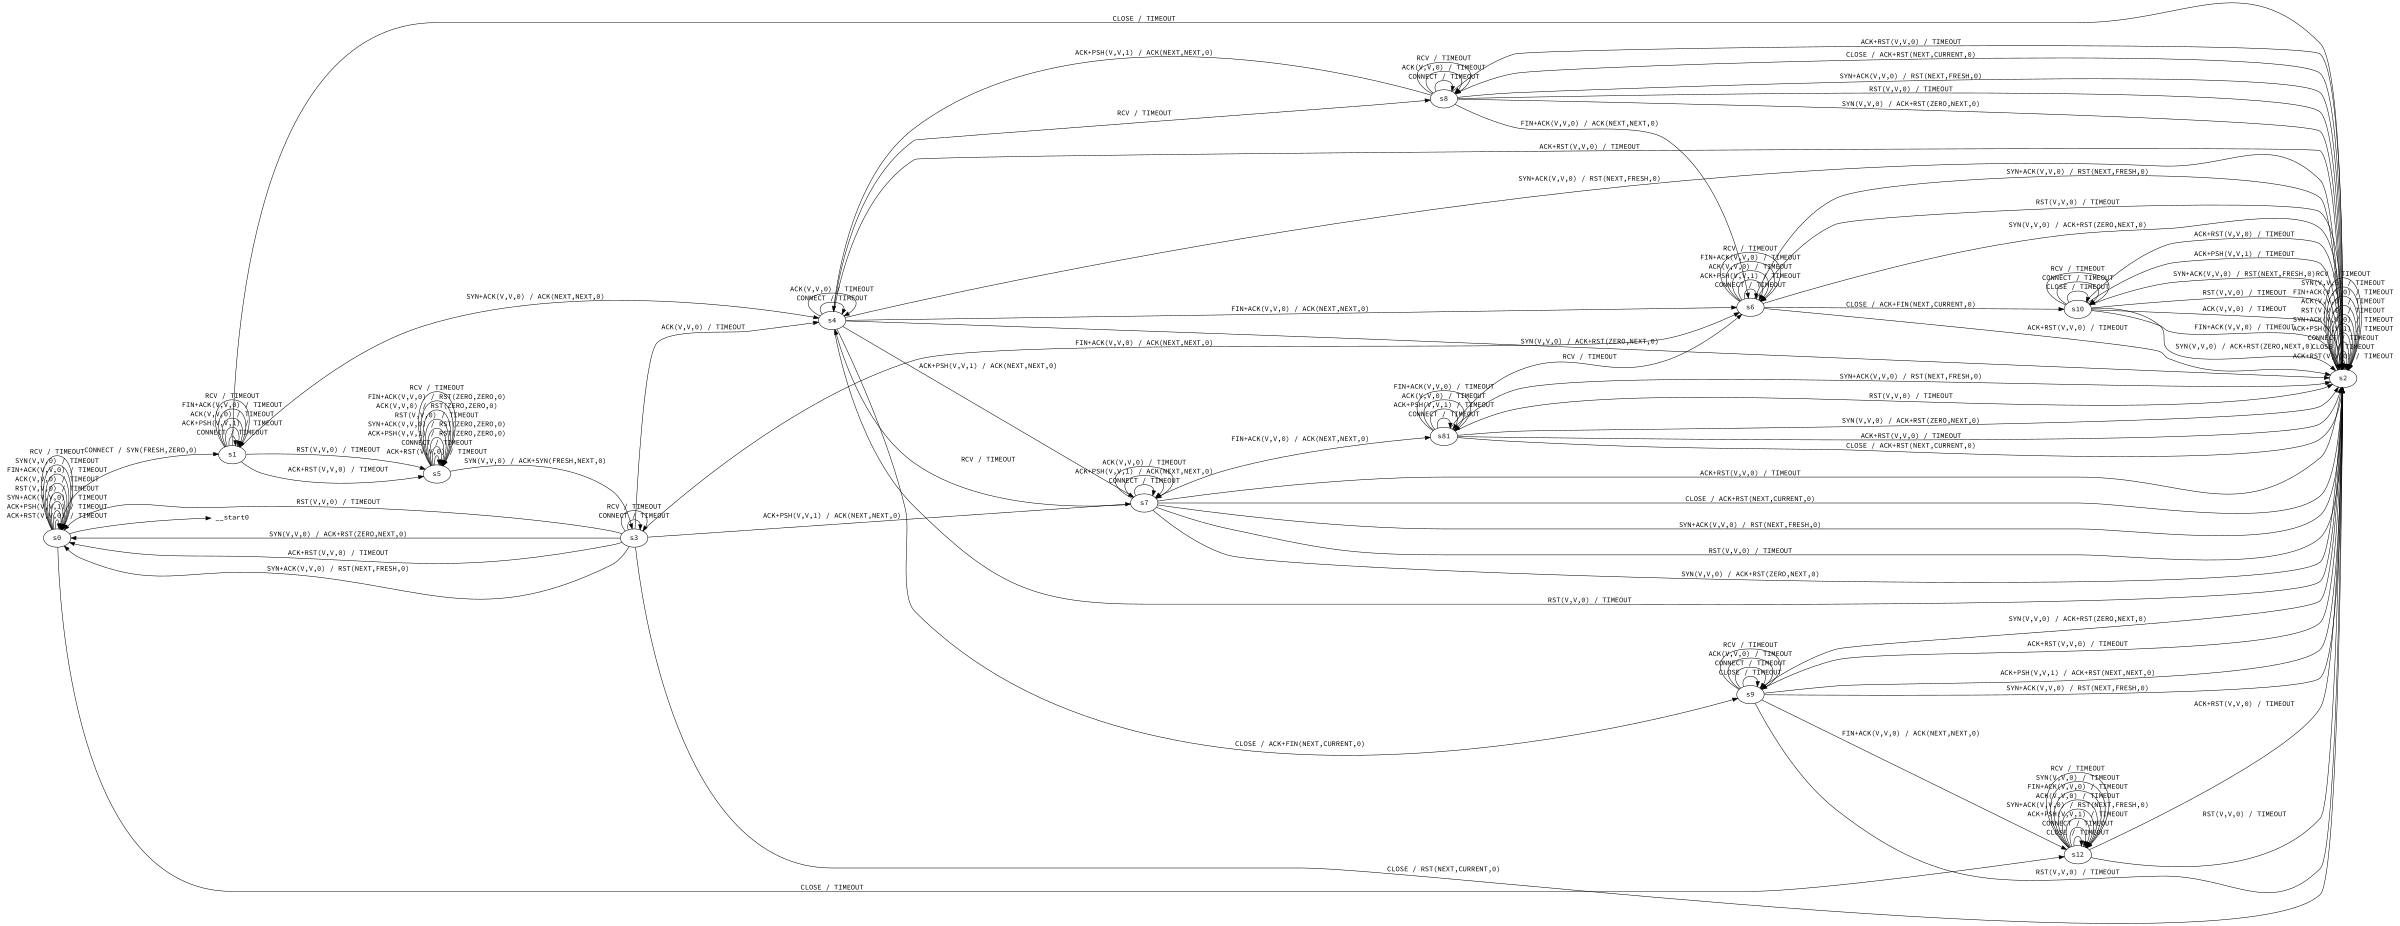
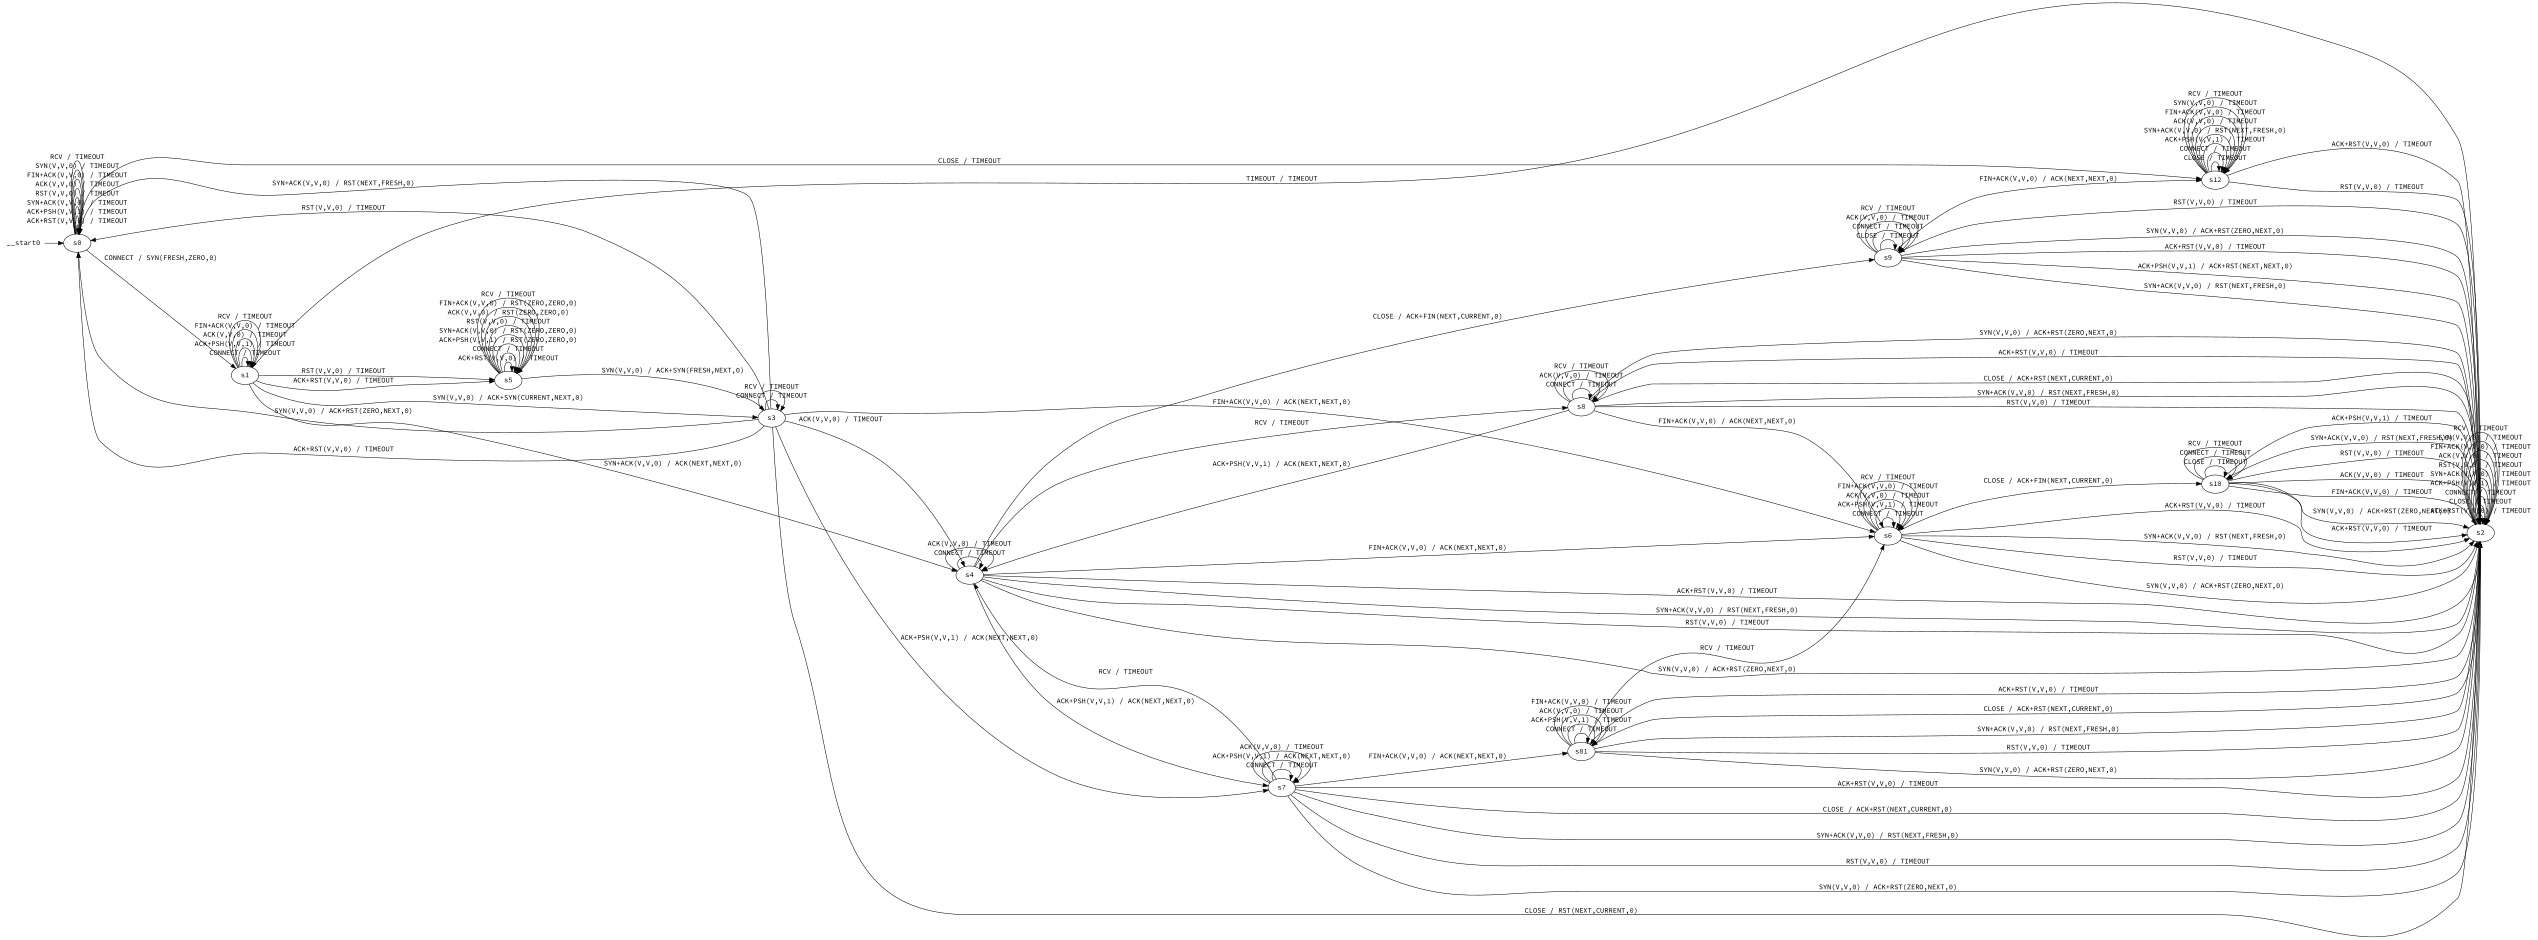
edge "s1" -> "s2": label " CLOSE / TIMEOUT " -> " TIMEOUT / TIMEOUT "
edge "s1" -> "s3": added, label "SYN(V,V,0) / ACK+SYN(CURRENT,NEXT,0)"
edge "s0" -> "__start0": reversed
